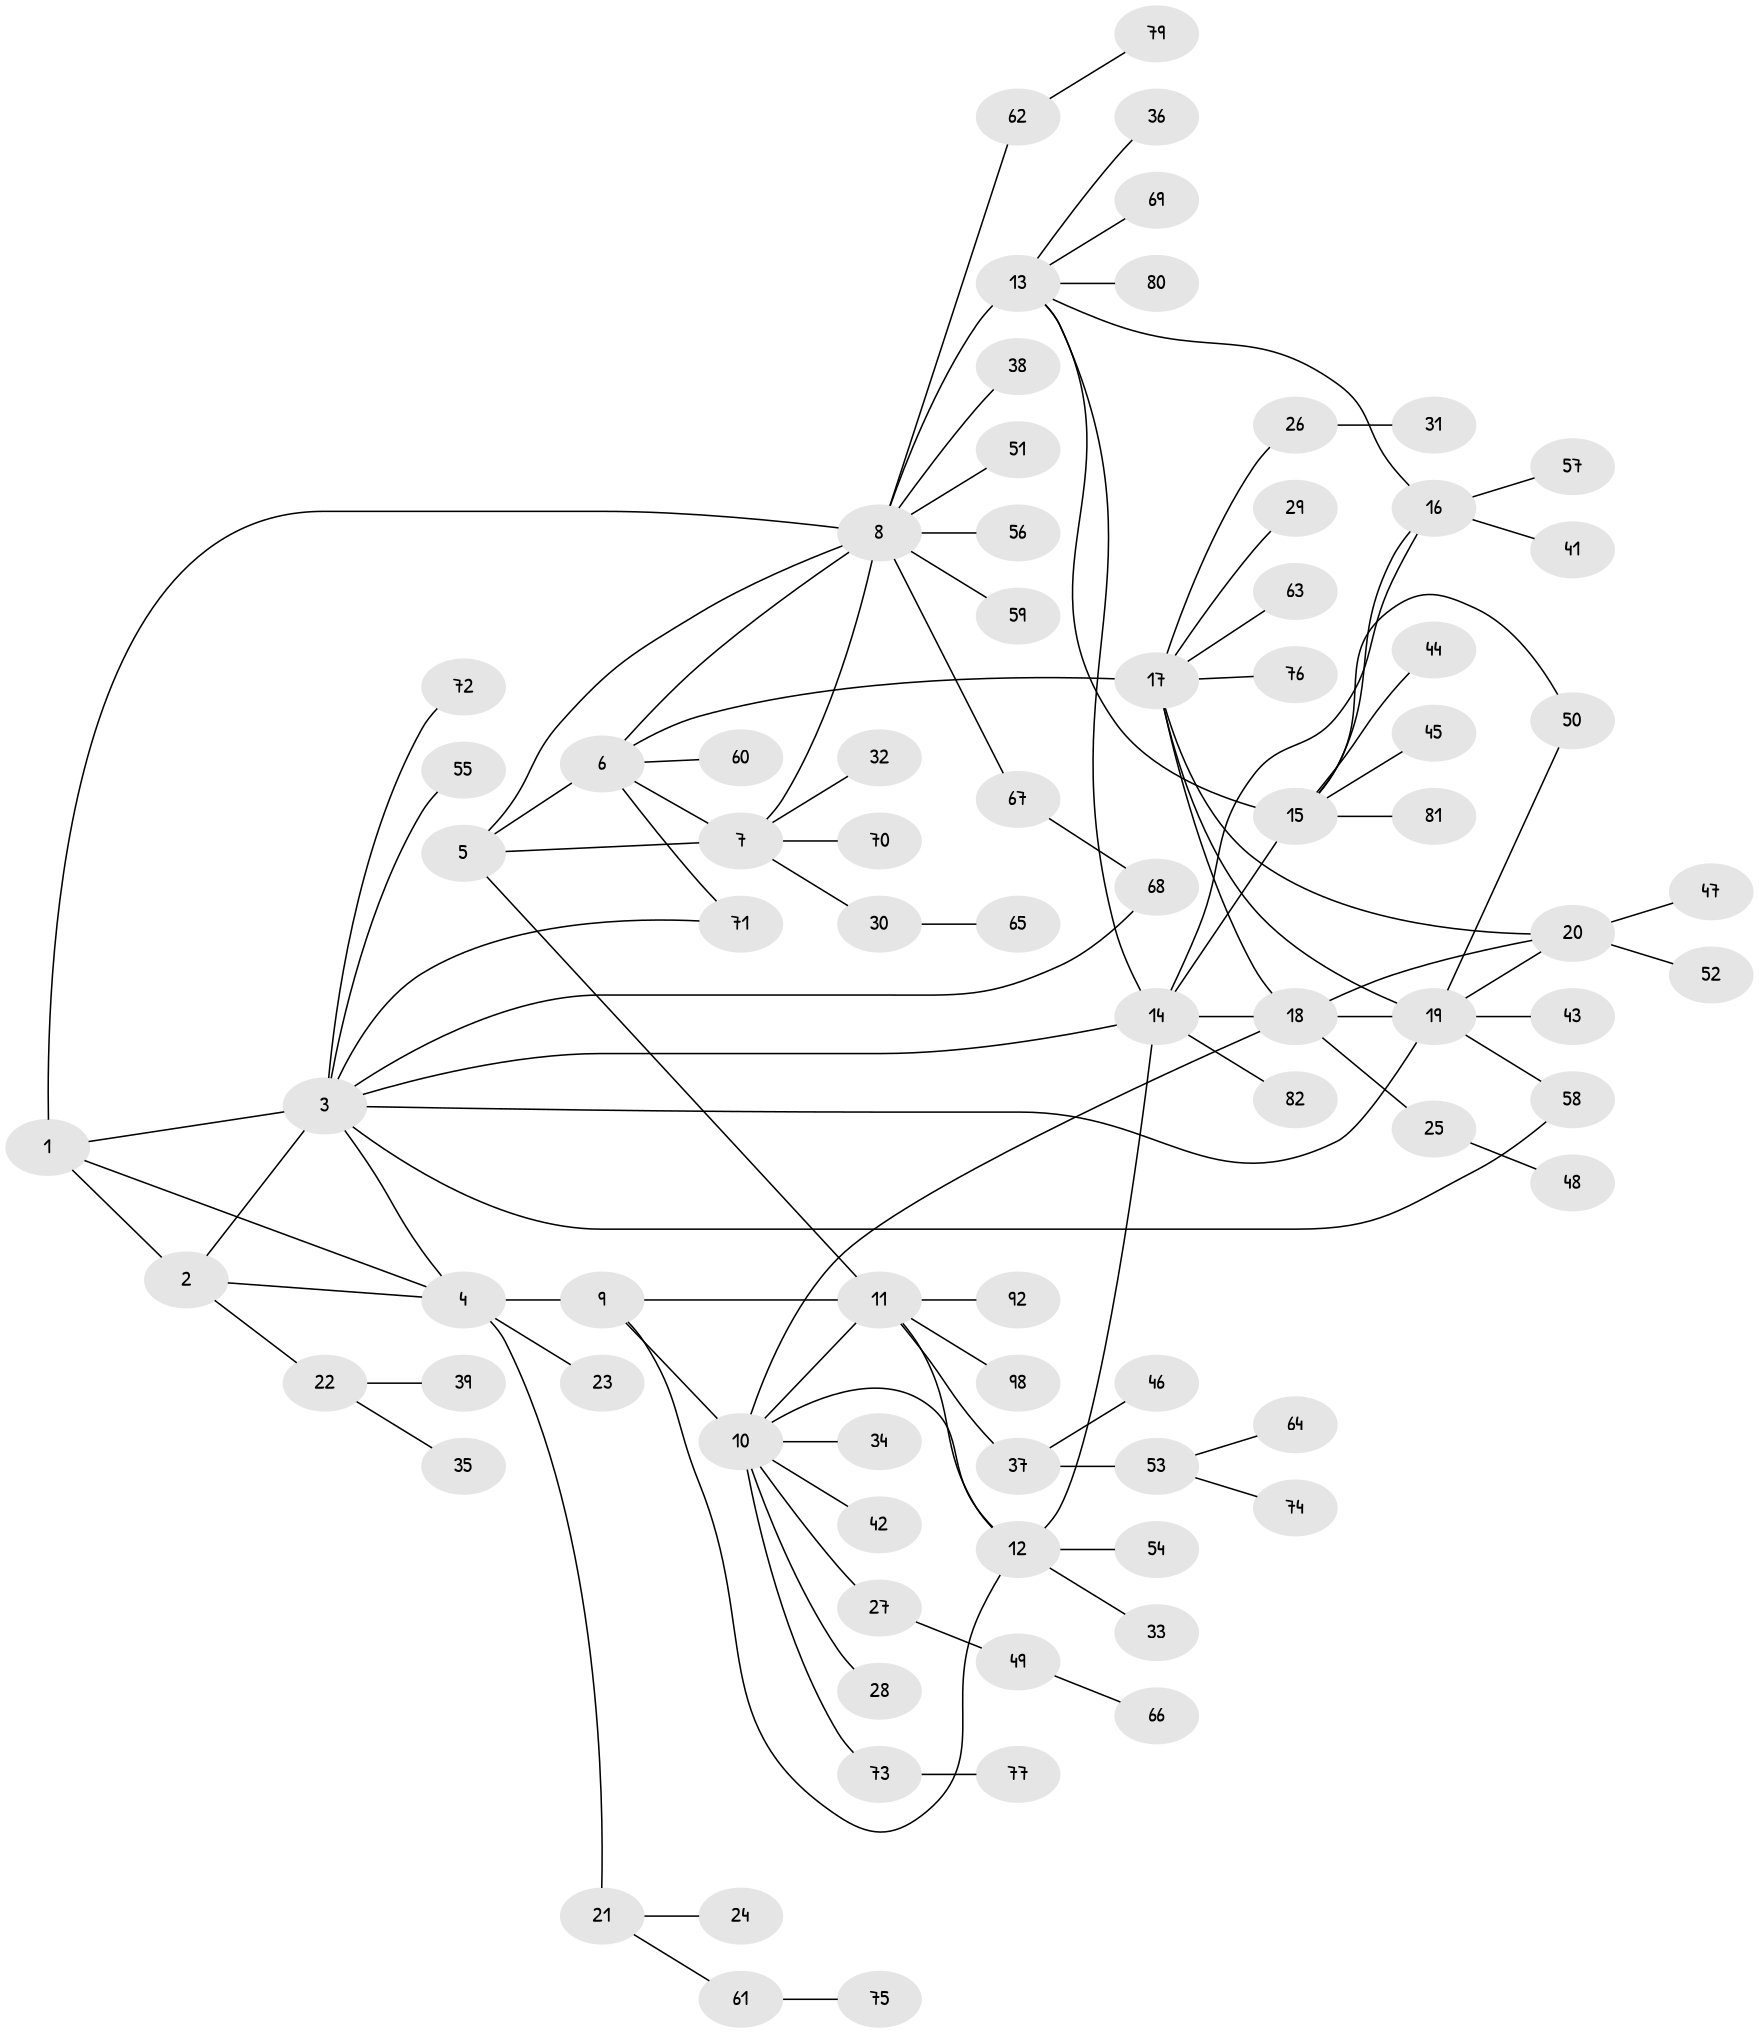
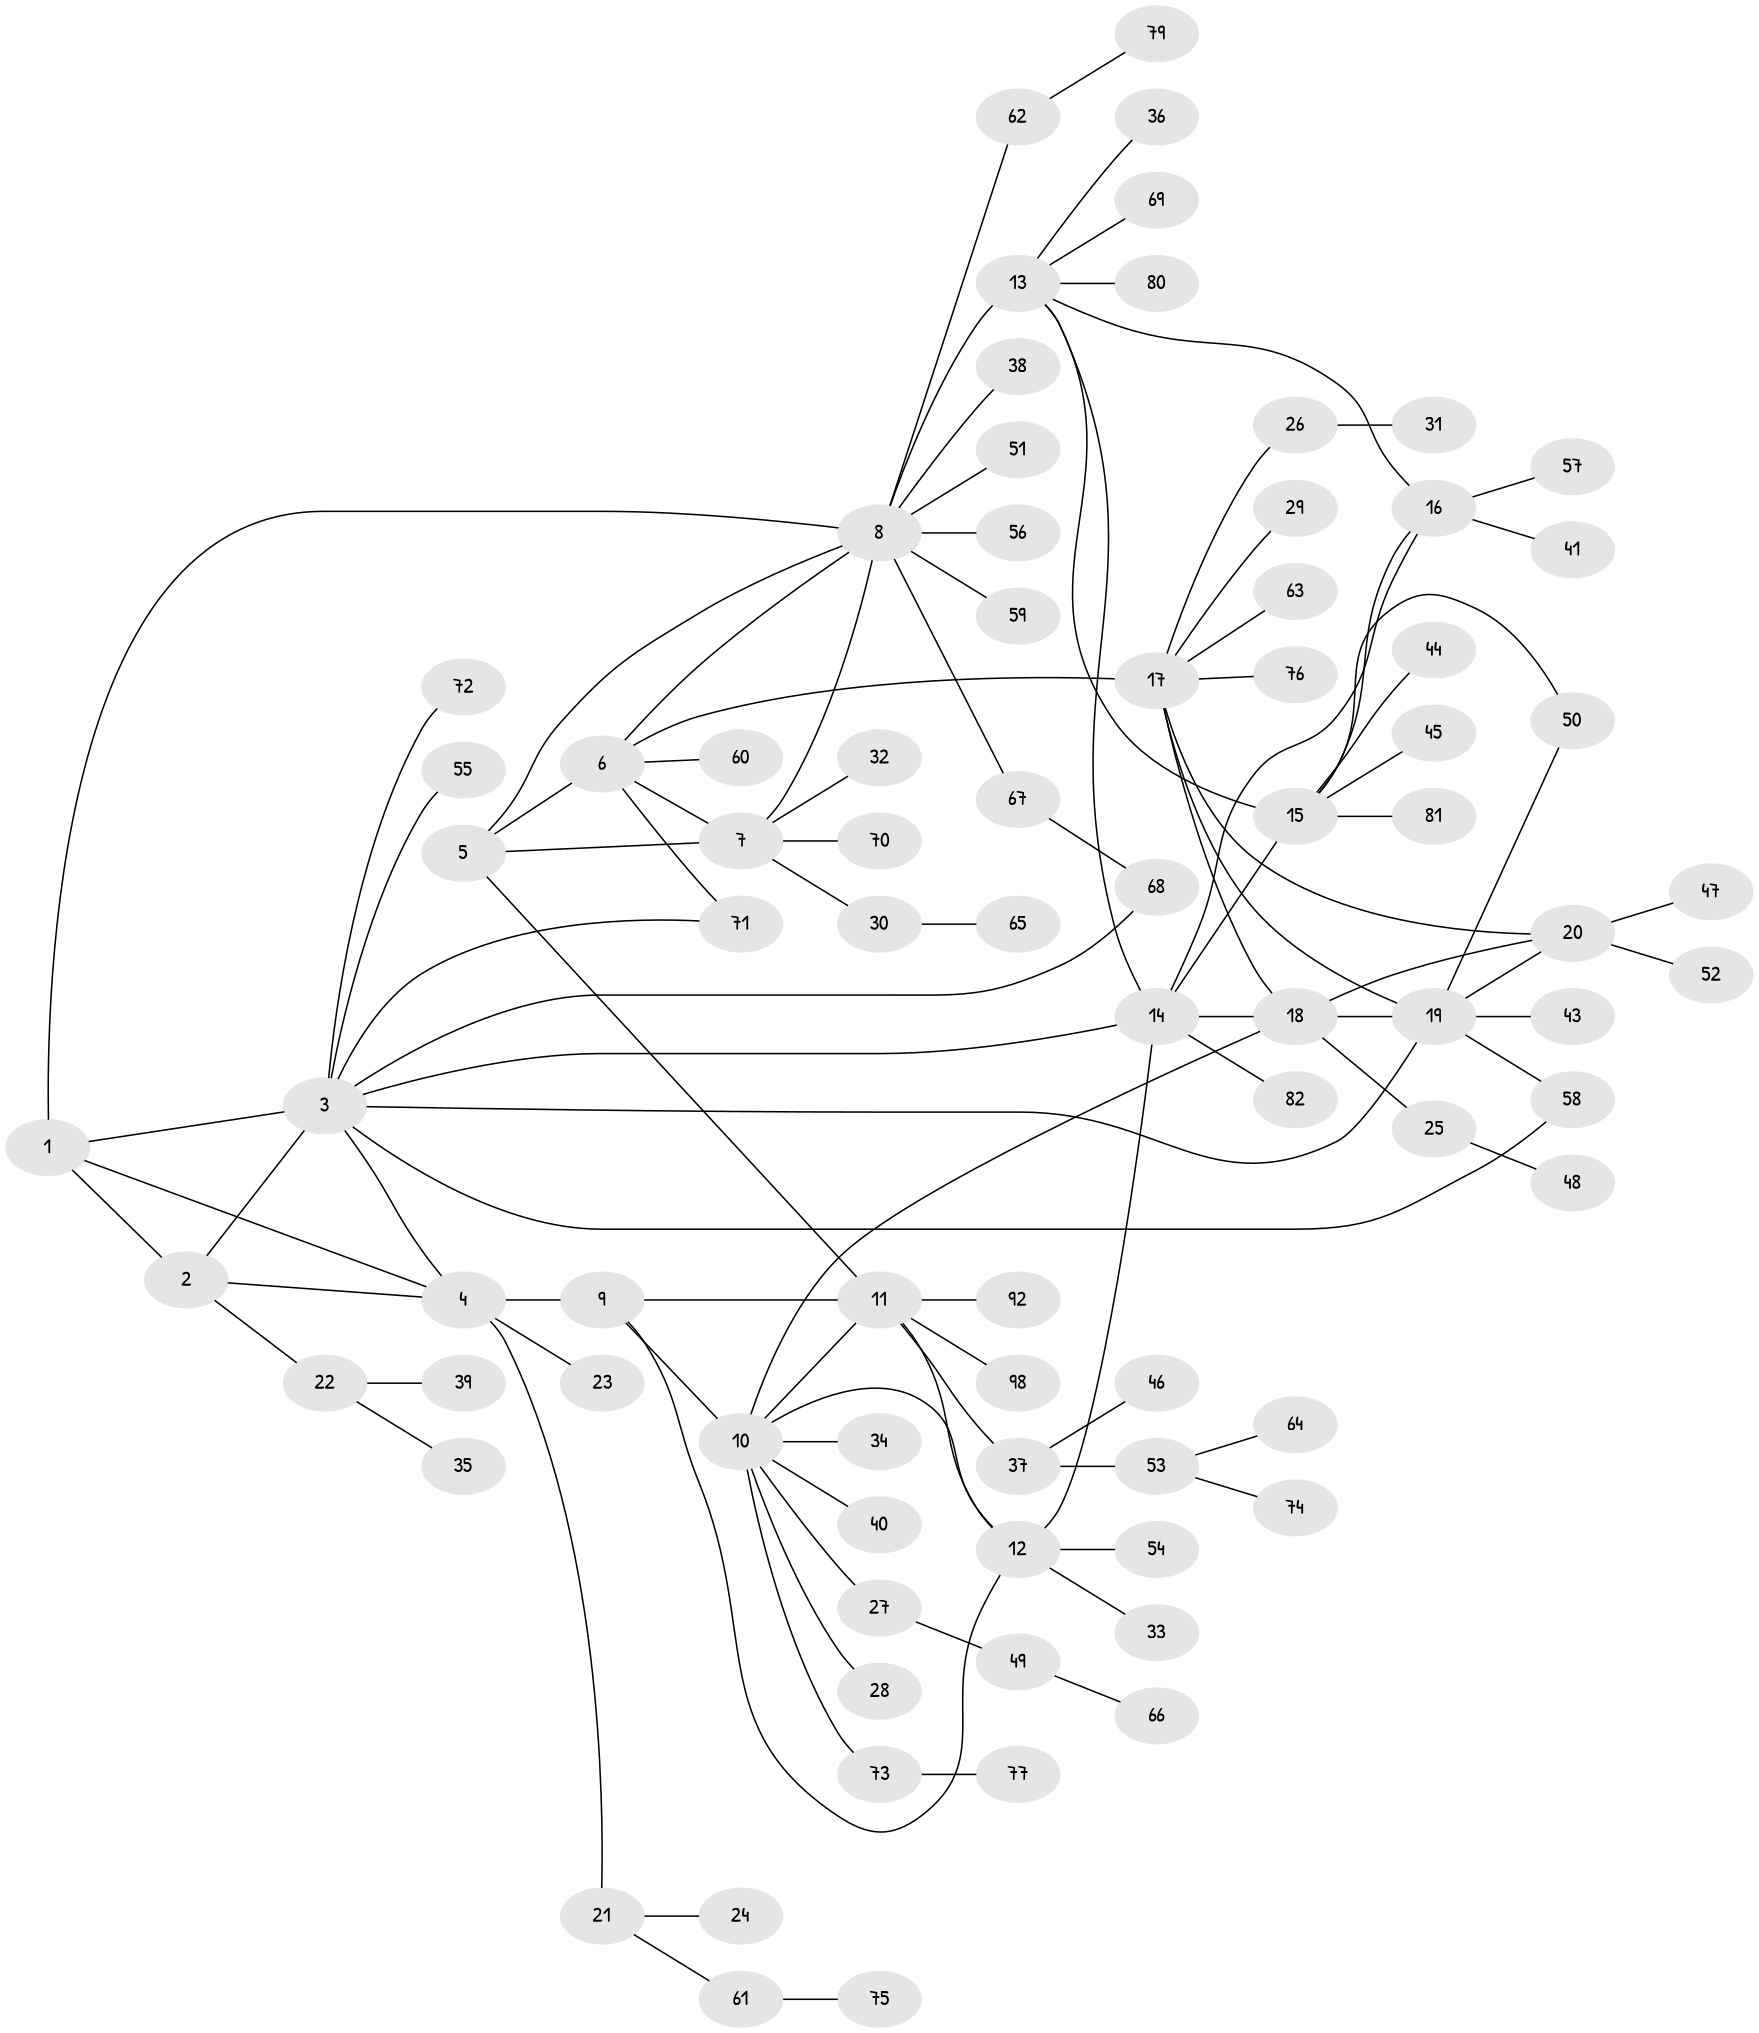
node "42": label "42" -> "40"
